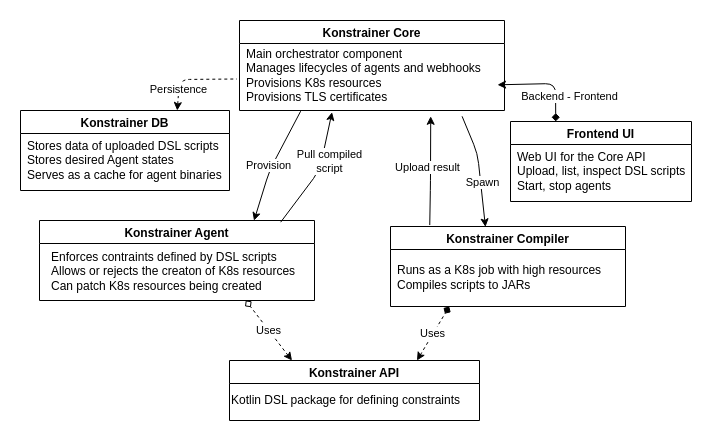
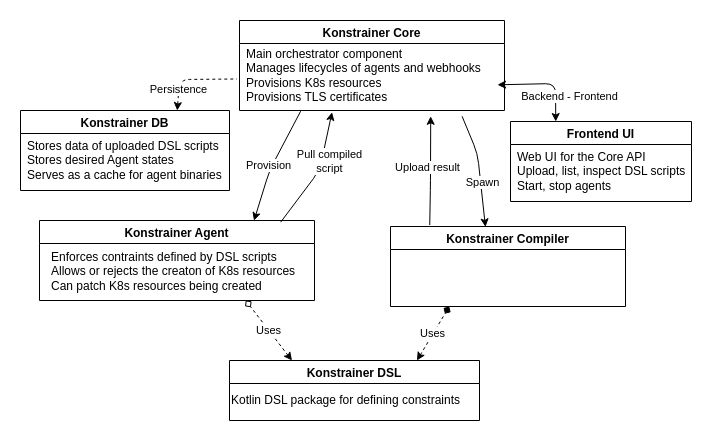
edge "Main orchestrator component Manages lifecycles of agents and webhooks Provisions K8s resources Provisions TLS certificates" -- "Frontend UI": arrowhead diamond -> classic
node "Runs as a K8s job with high resources Compiles scripts to JARs": removed
node "Konstrainer API": label "Konstrainer API" -> "Konstrainer DSL"
